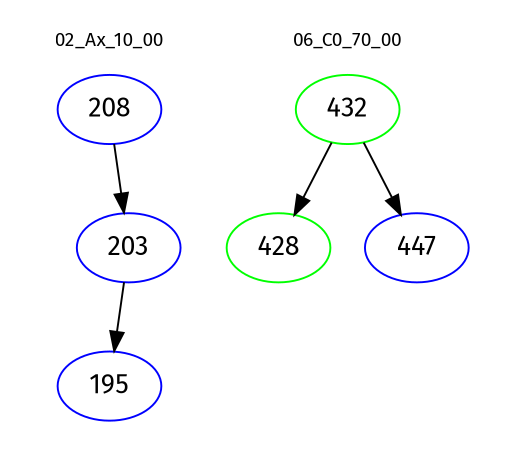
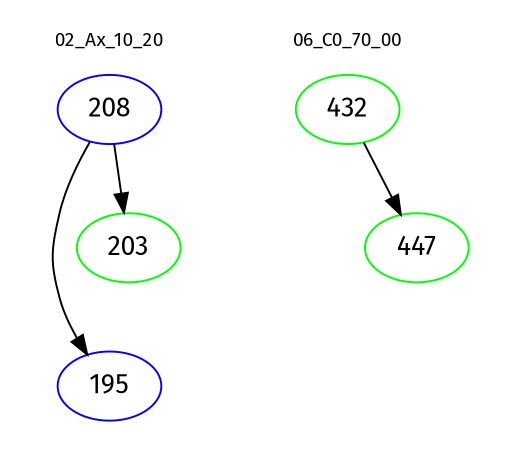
cluster "02_Ax_10_00": label "02_Ax_10_00" -> "02_Ax_10_20"
node "203": color blue -> green
node "428": removed
node "447": color blue -> green
edge "203" -> "195": now "208" -> "195"
